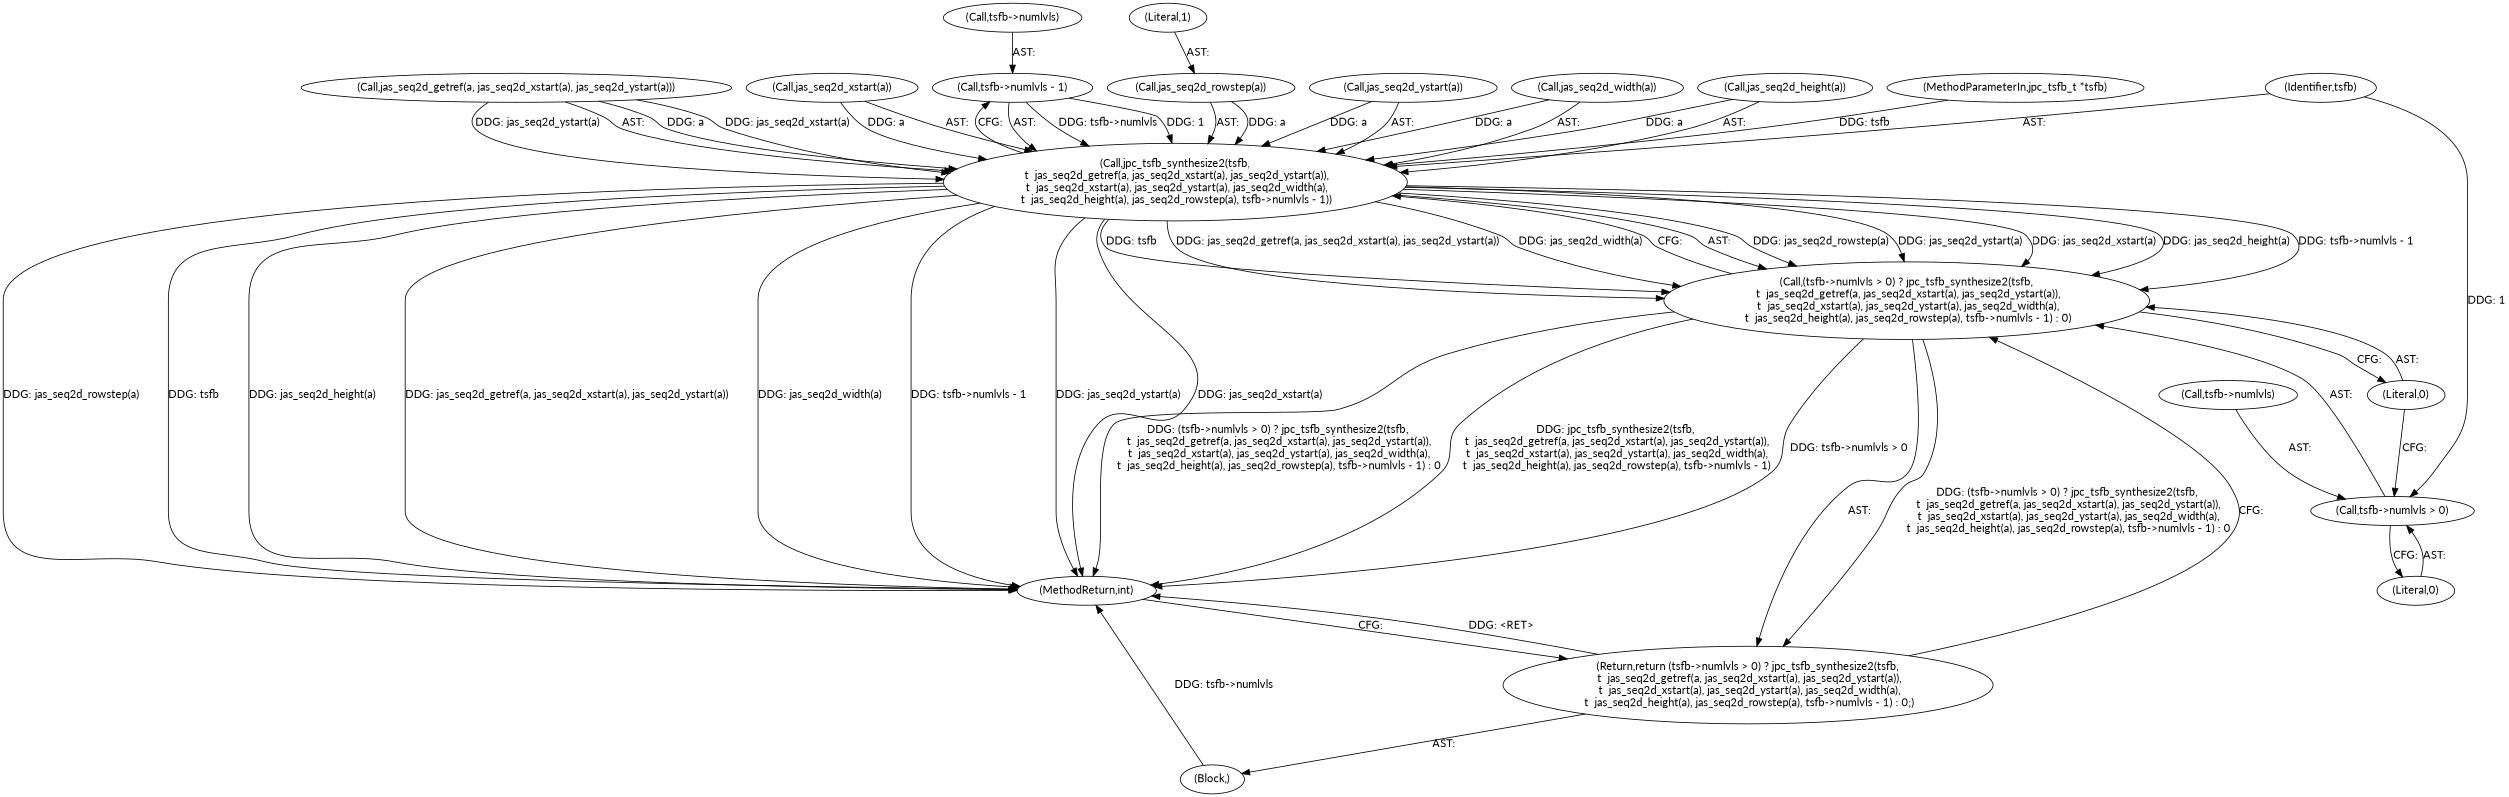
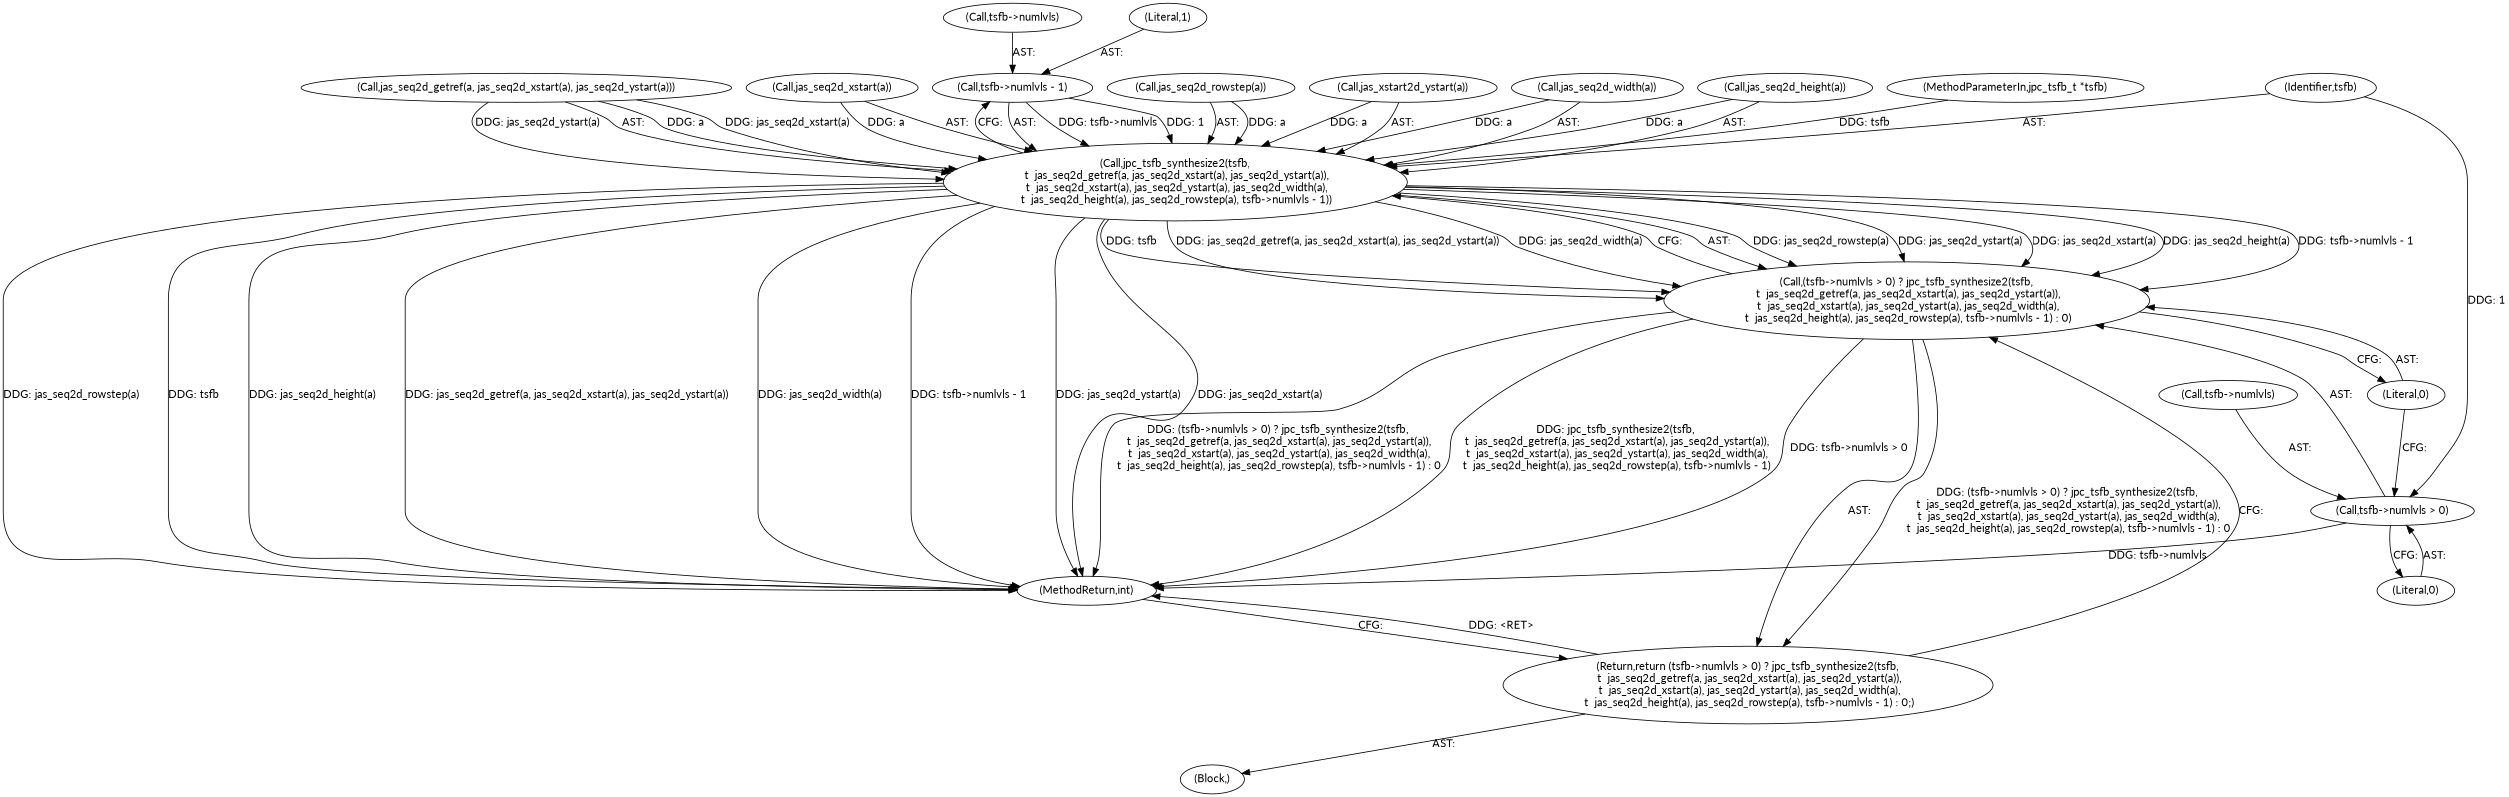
edge "(Literal,1)" -> "(Call,jas_seq2d_rowstep(a))": now "(Literal,1)" -> "(Call,tsfb->numlvls - 1)"
node "(Call,jas_seq2d_ystart(a))": label "(Call,jas_seq2d_ystart(a))" -> "(Call,jas_xstart2d_ystart(a))"
edge "(Block,)" -> "(MethodReturn,int)": now "(Call,tsfb->numlvls > 0)" -> "(MethodReturn,int)"
